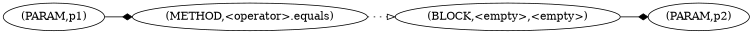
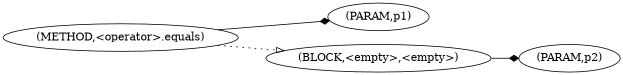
edge "(PARAM,p1)" -> "(METHOD,<operator>.equals)": reversed
